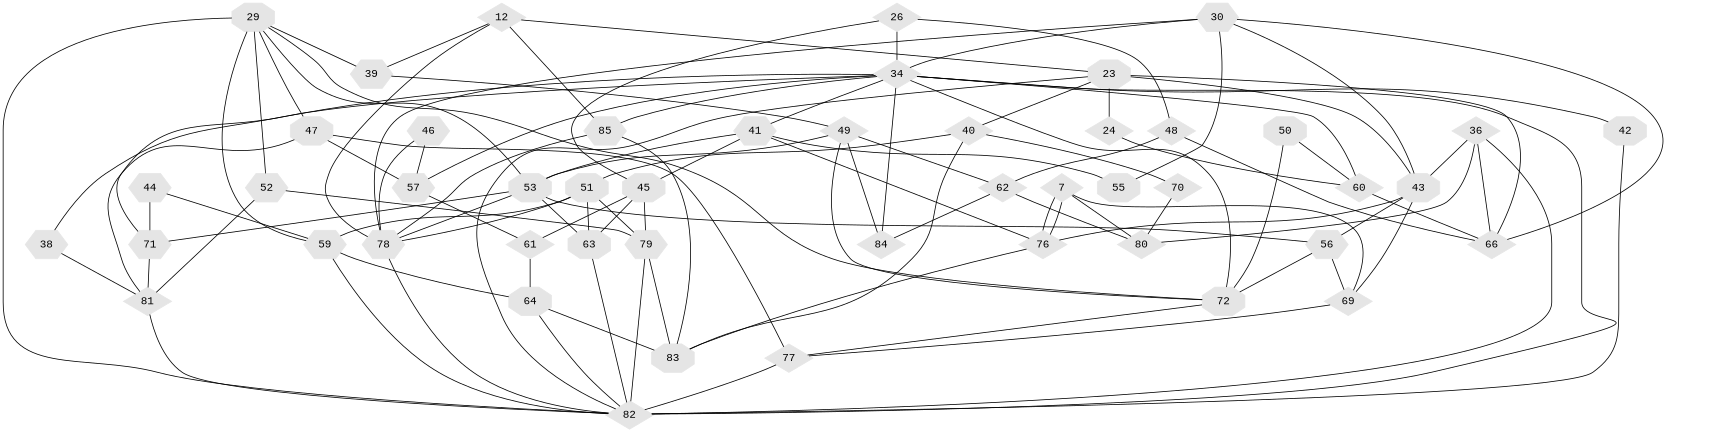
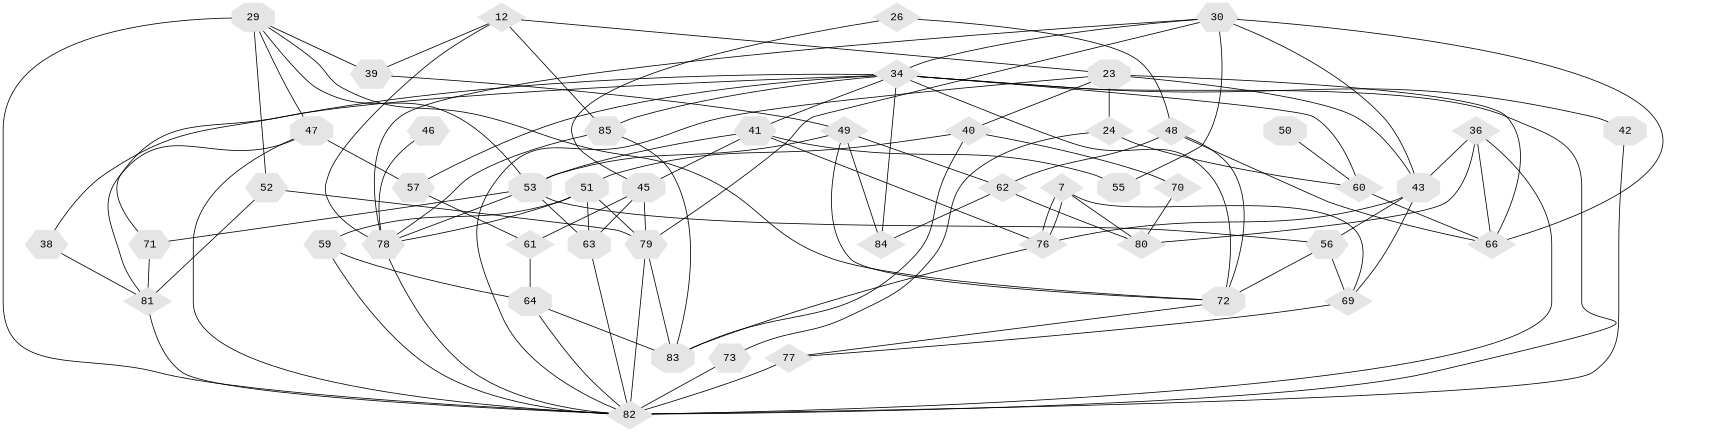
edge "26" -- "34": removed
edge "30" -- "79": added
edge "29" -- "59": removed
edge "46" -- "57": removed
edge "47" -- "77": now "47" -- "82"
node "44": removed
edge "50" -- "72": now "48" -- "72"
node "73": added
